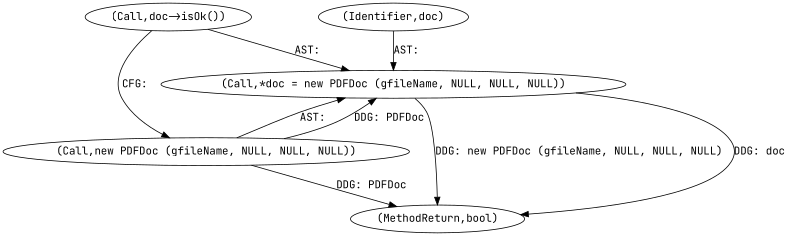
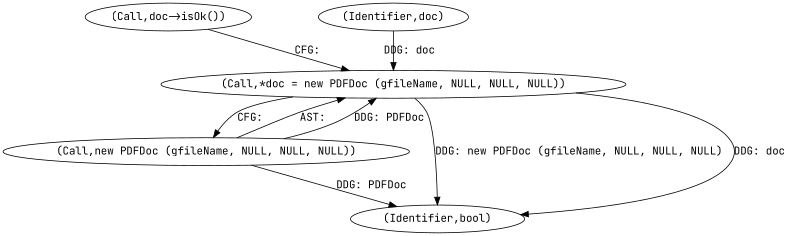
edge "(Call,doc->isOk())" -> "(Call,*doc = new PDFDoc (gfileName, NULL, NULL, NULL))": label "AST: " -> "CFG: "
edge "(Identifier,doc)" -> "(Call,*doc = new PDFDoc (gfileName, NULL, NULL, NULL))": label "AST: " -> "DDG: doc"
edge "(Call,doc->isOk())" -> "(Call,new PDFDoc (gfileName, NULL, NULL, NULL))": now "(Call,*doc = new PDFDoc (gfileName, NULL, NULL, NULL))" -> "(Call,new PDFDoc (gfileName, NULL, NULL, NULL))"
node "(MethodReturn,bool)": label "(MethodReturn,bool)" -> "(Identifier,bool)"
